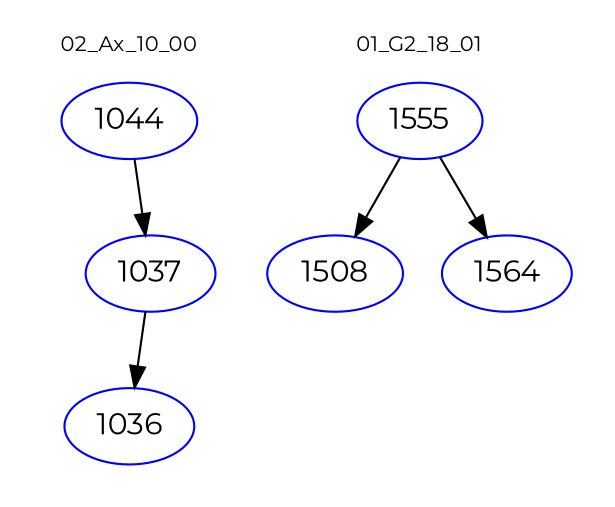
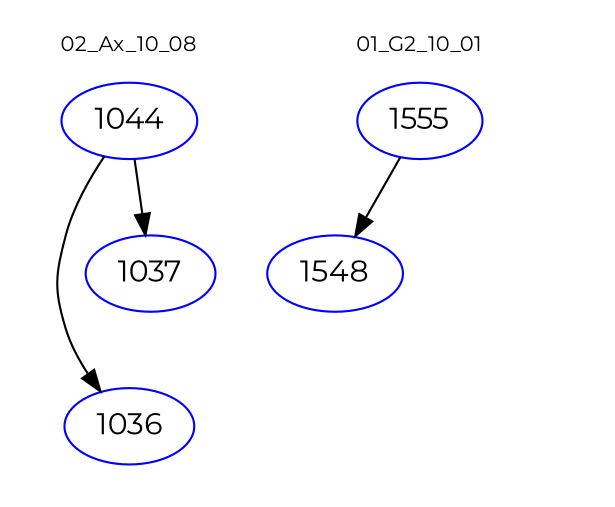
cluster "02_Ax_10_00": label "02_Ax_10_00" -> "02_Ax_10_08"
cluster "01_G2_18_01": label "01_G2_18_01" -> "01_G2_10_01"
node "1508": label "1508" -> "1548"
node "1564": removed
edge "1037" -> "1036": now "1044" -> "1036"
